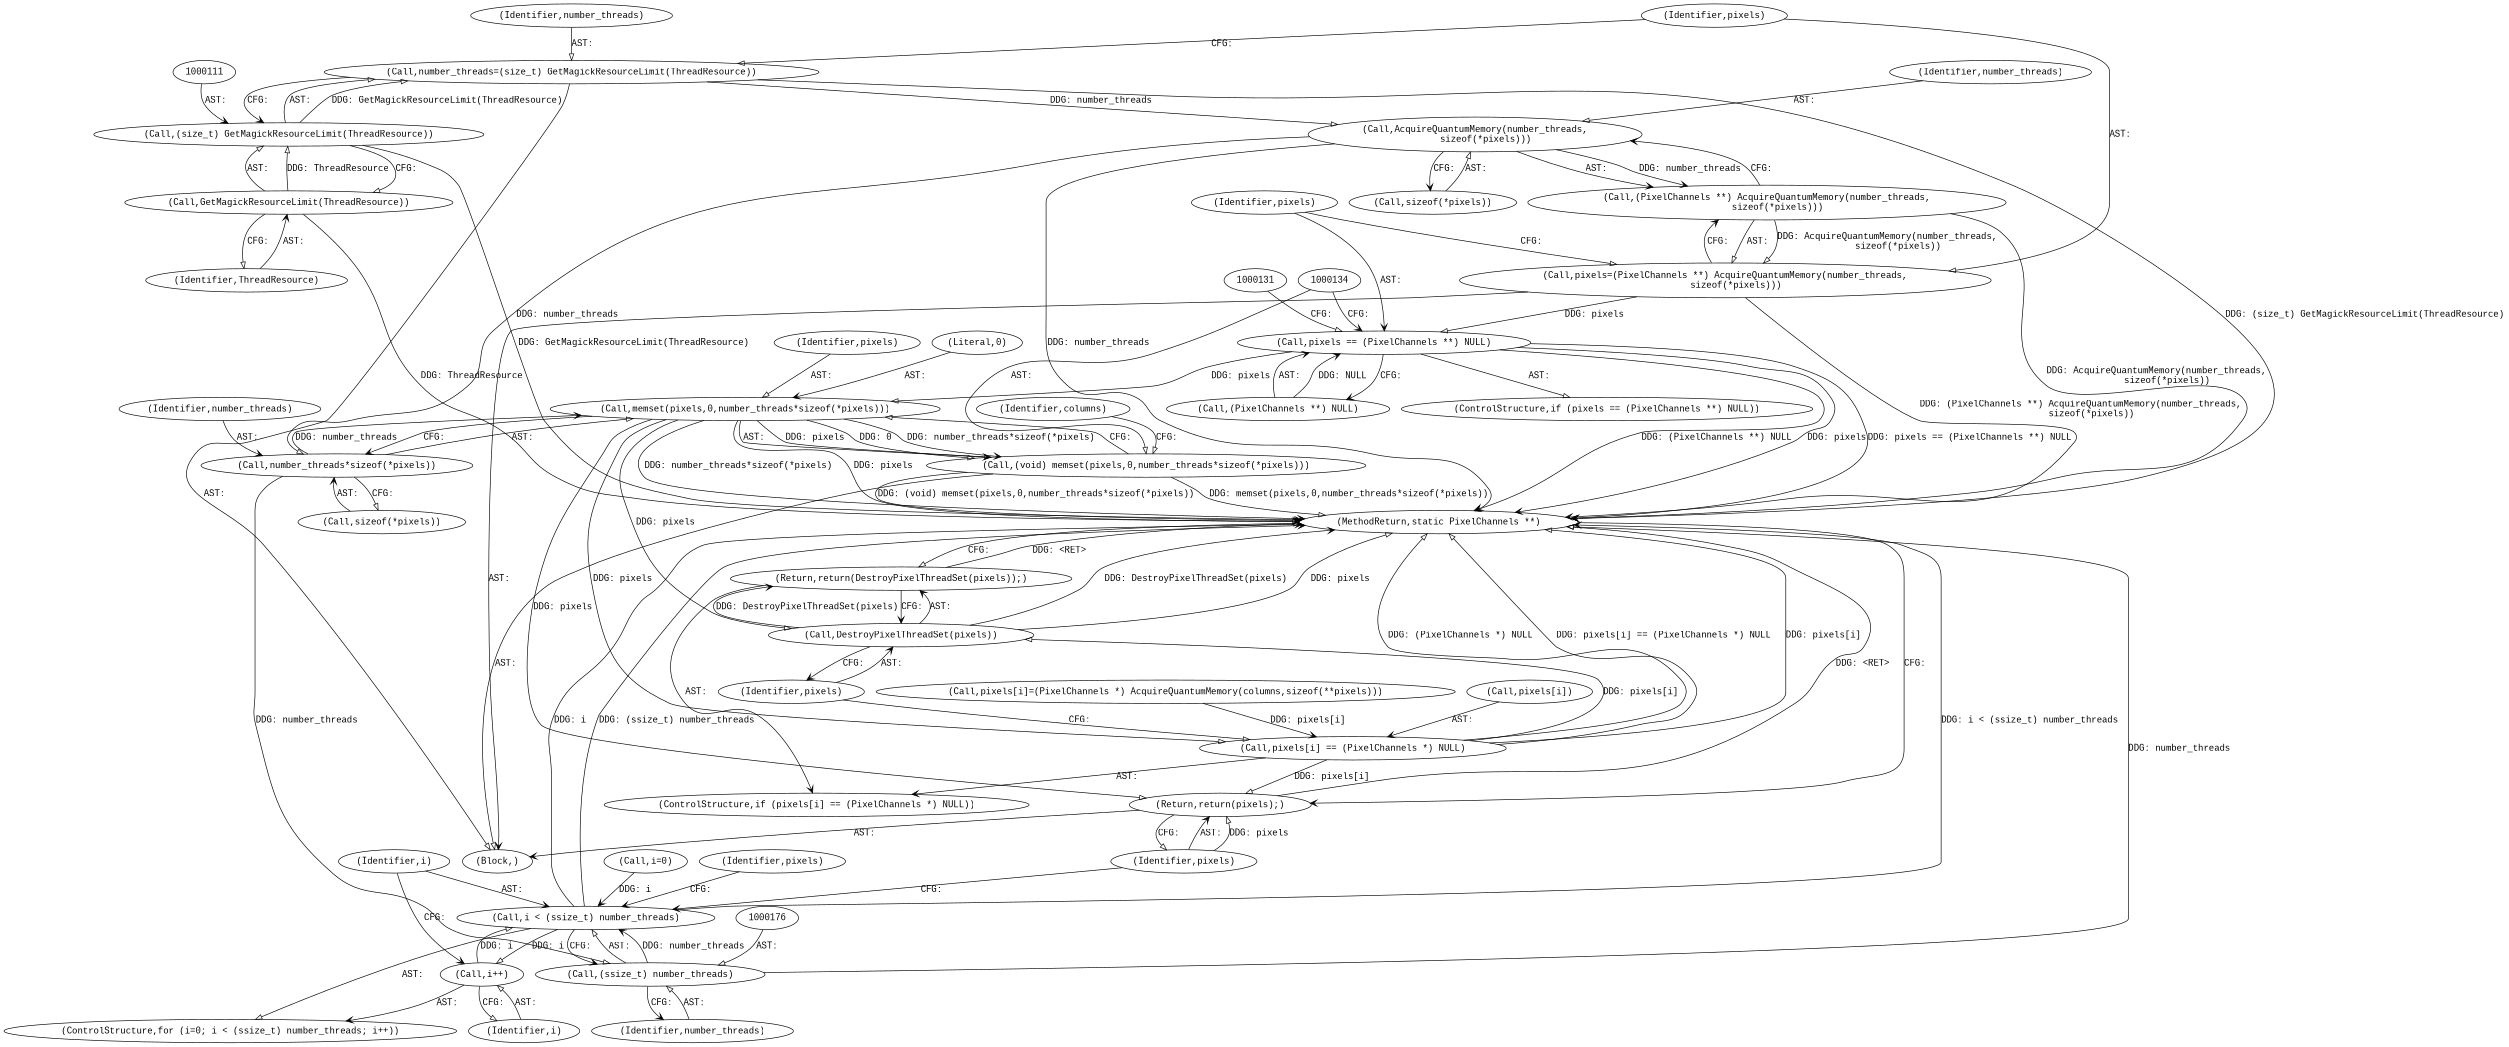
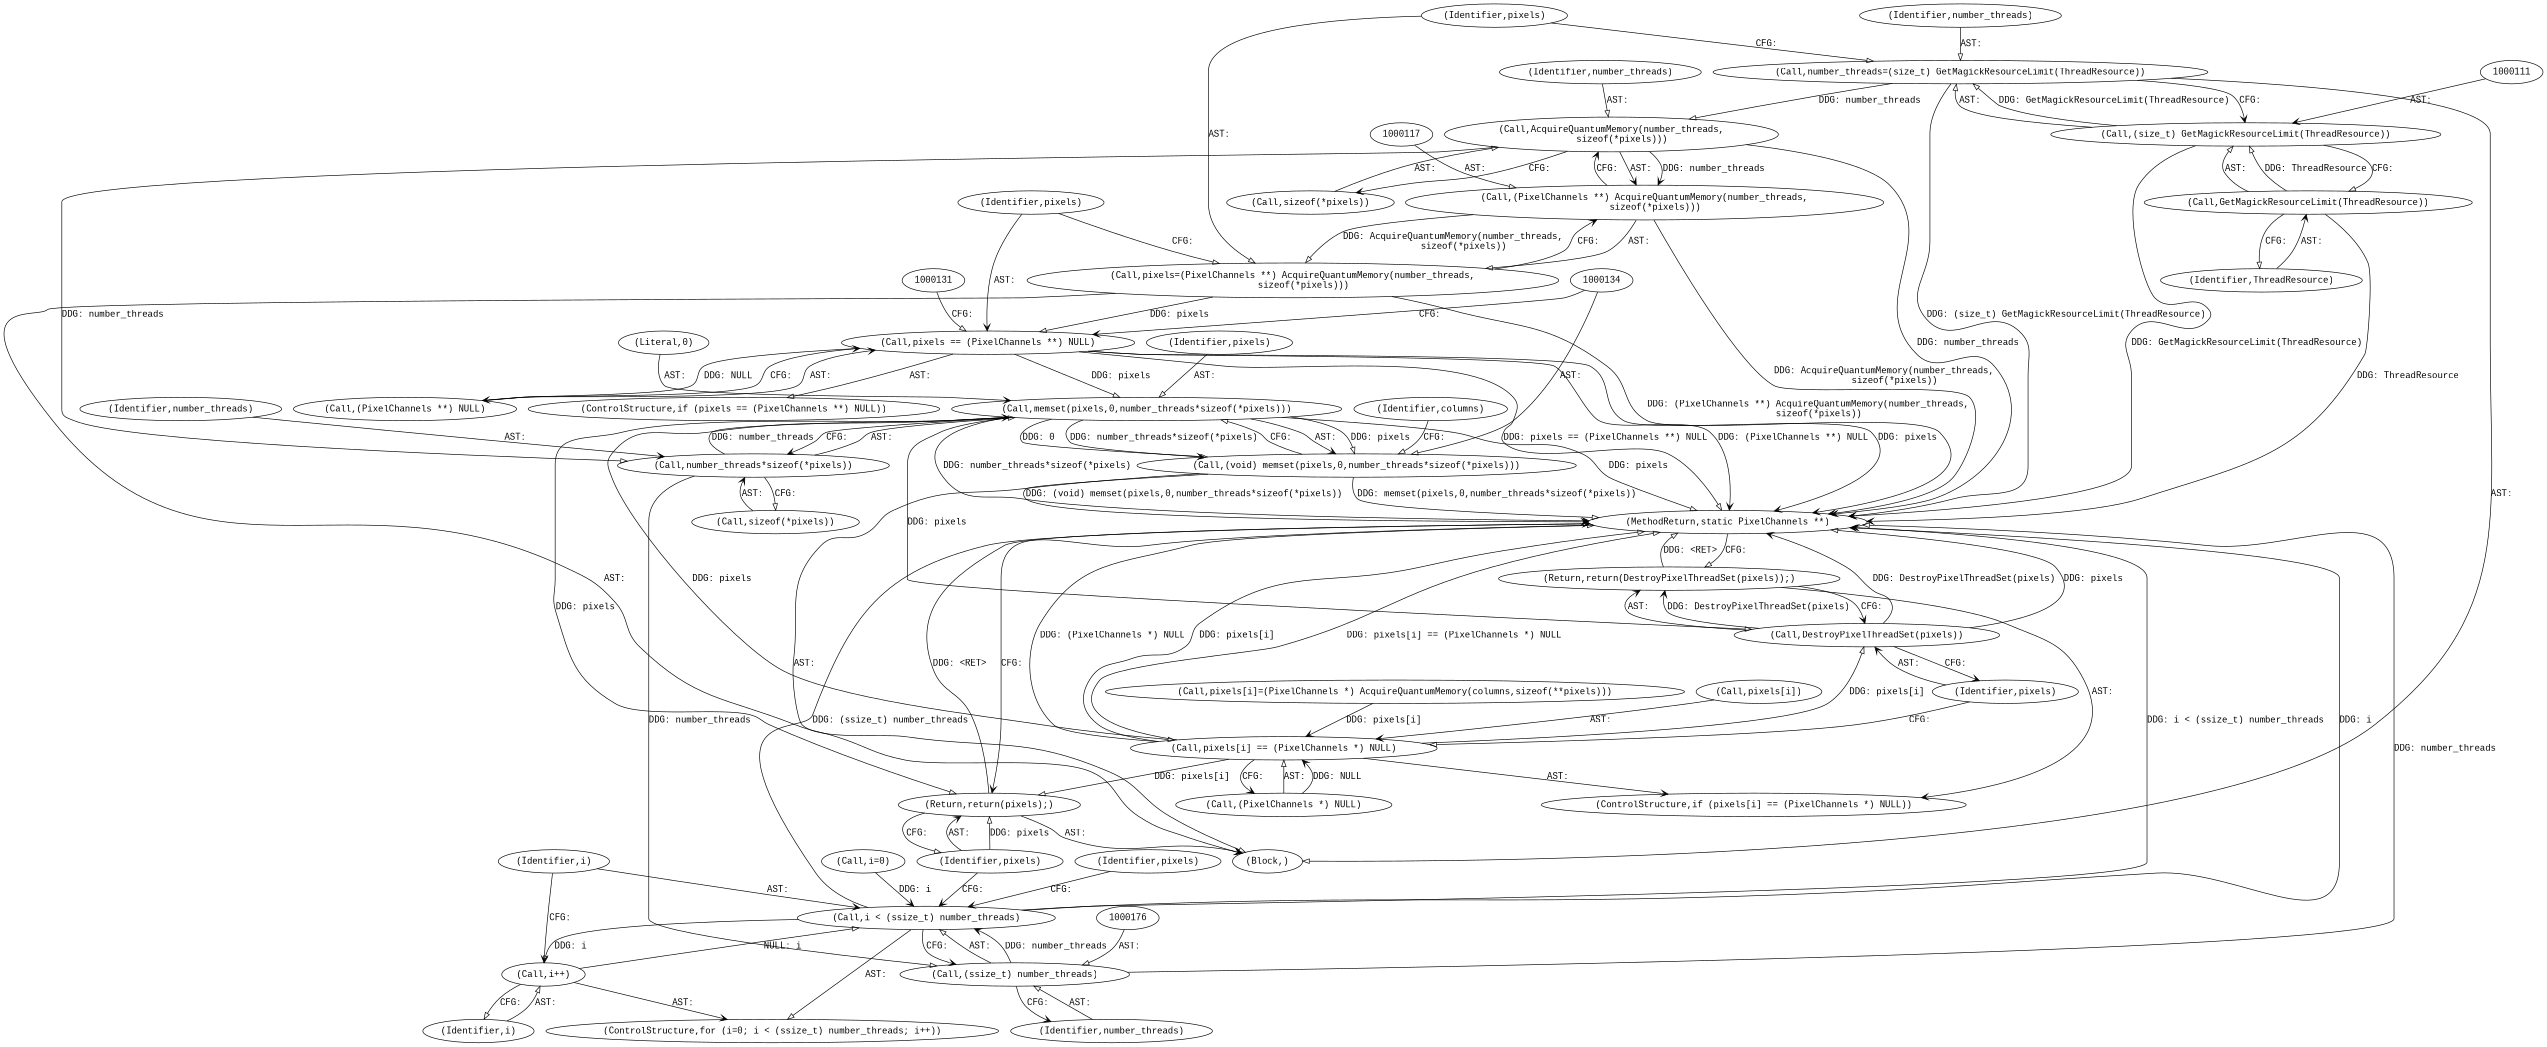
node "1000117": added
node "(Call,(PixelChannels *) NULL)": added
edge "(Call,i++)" -> "(Call,i < (ssize_t) number_threads)": label "DDG: i" -> "NULL: i"
